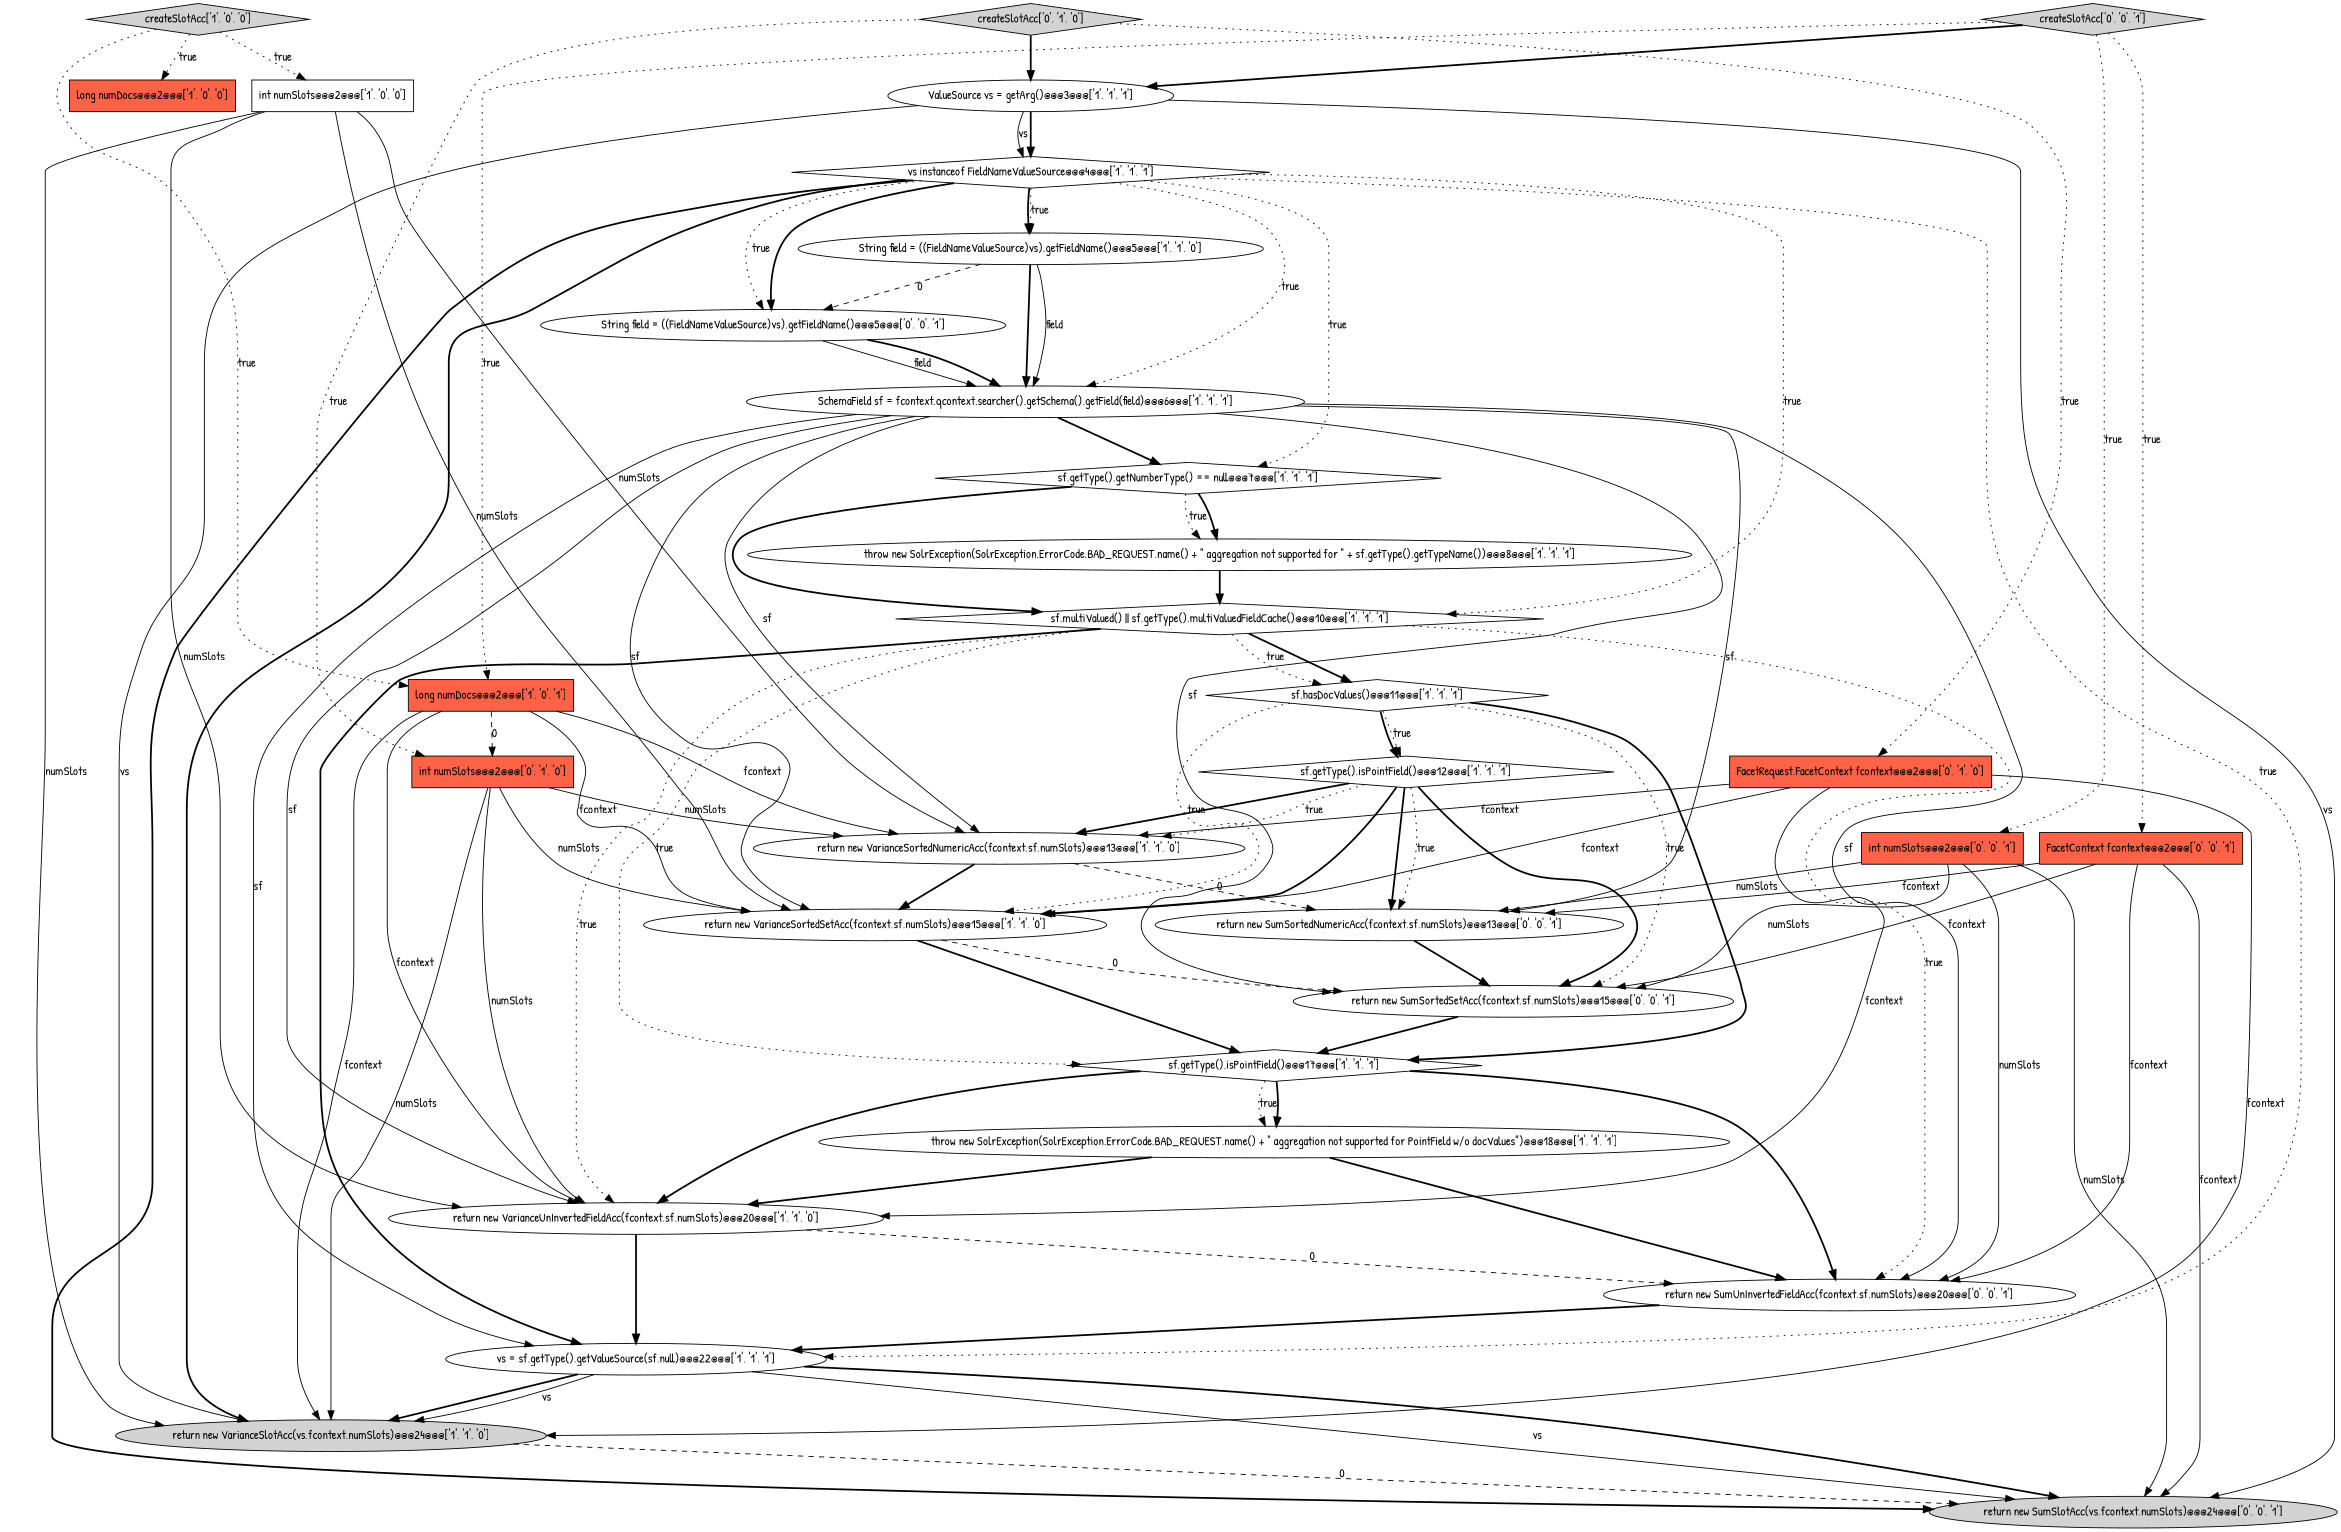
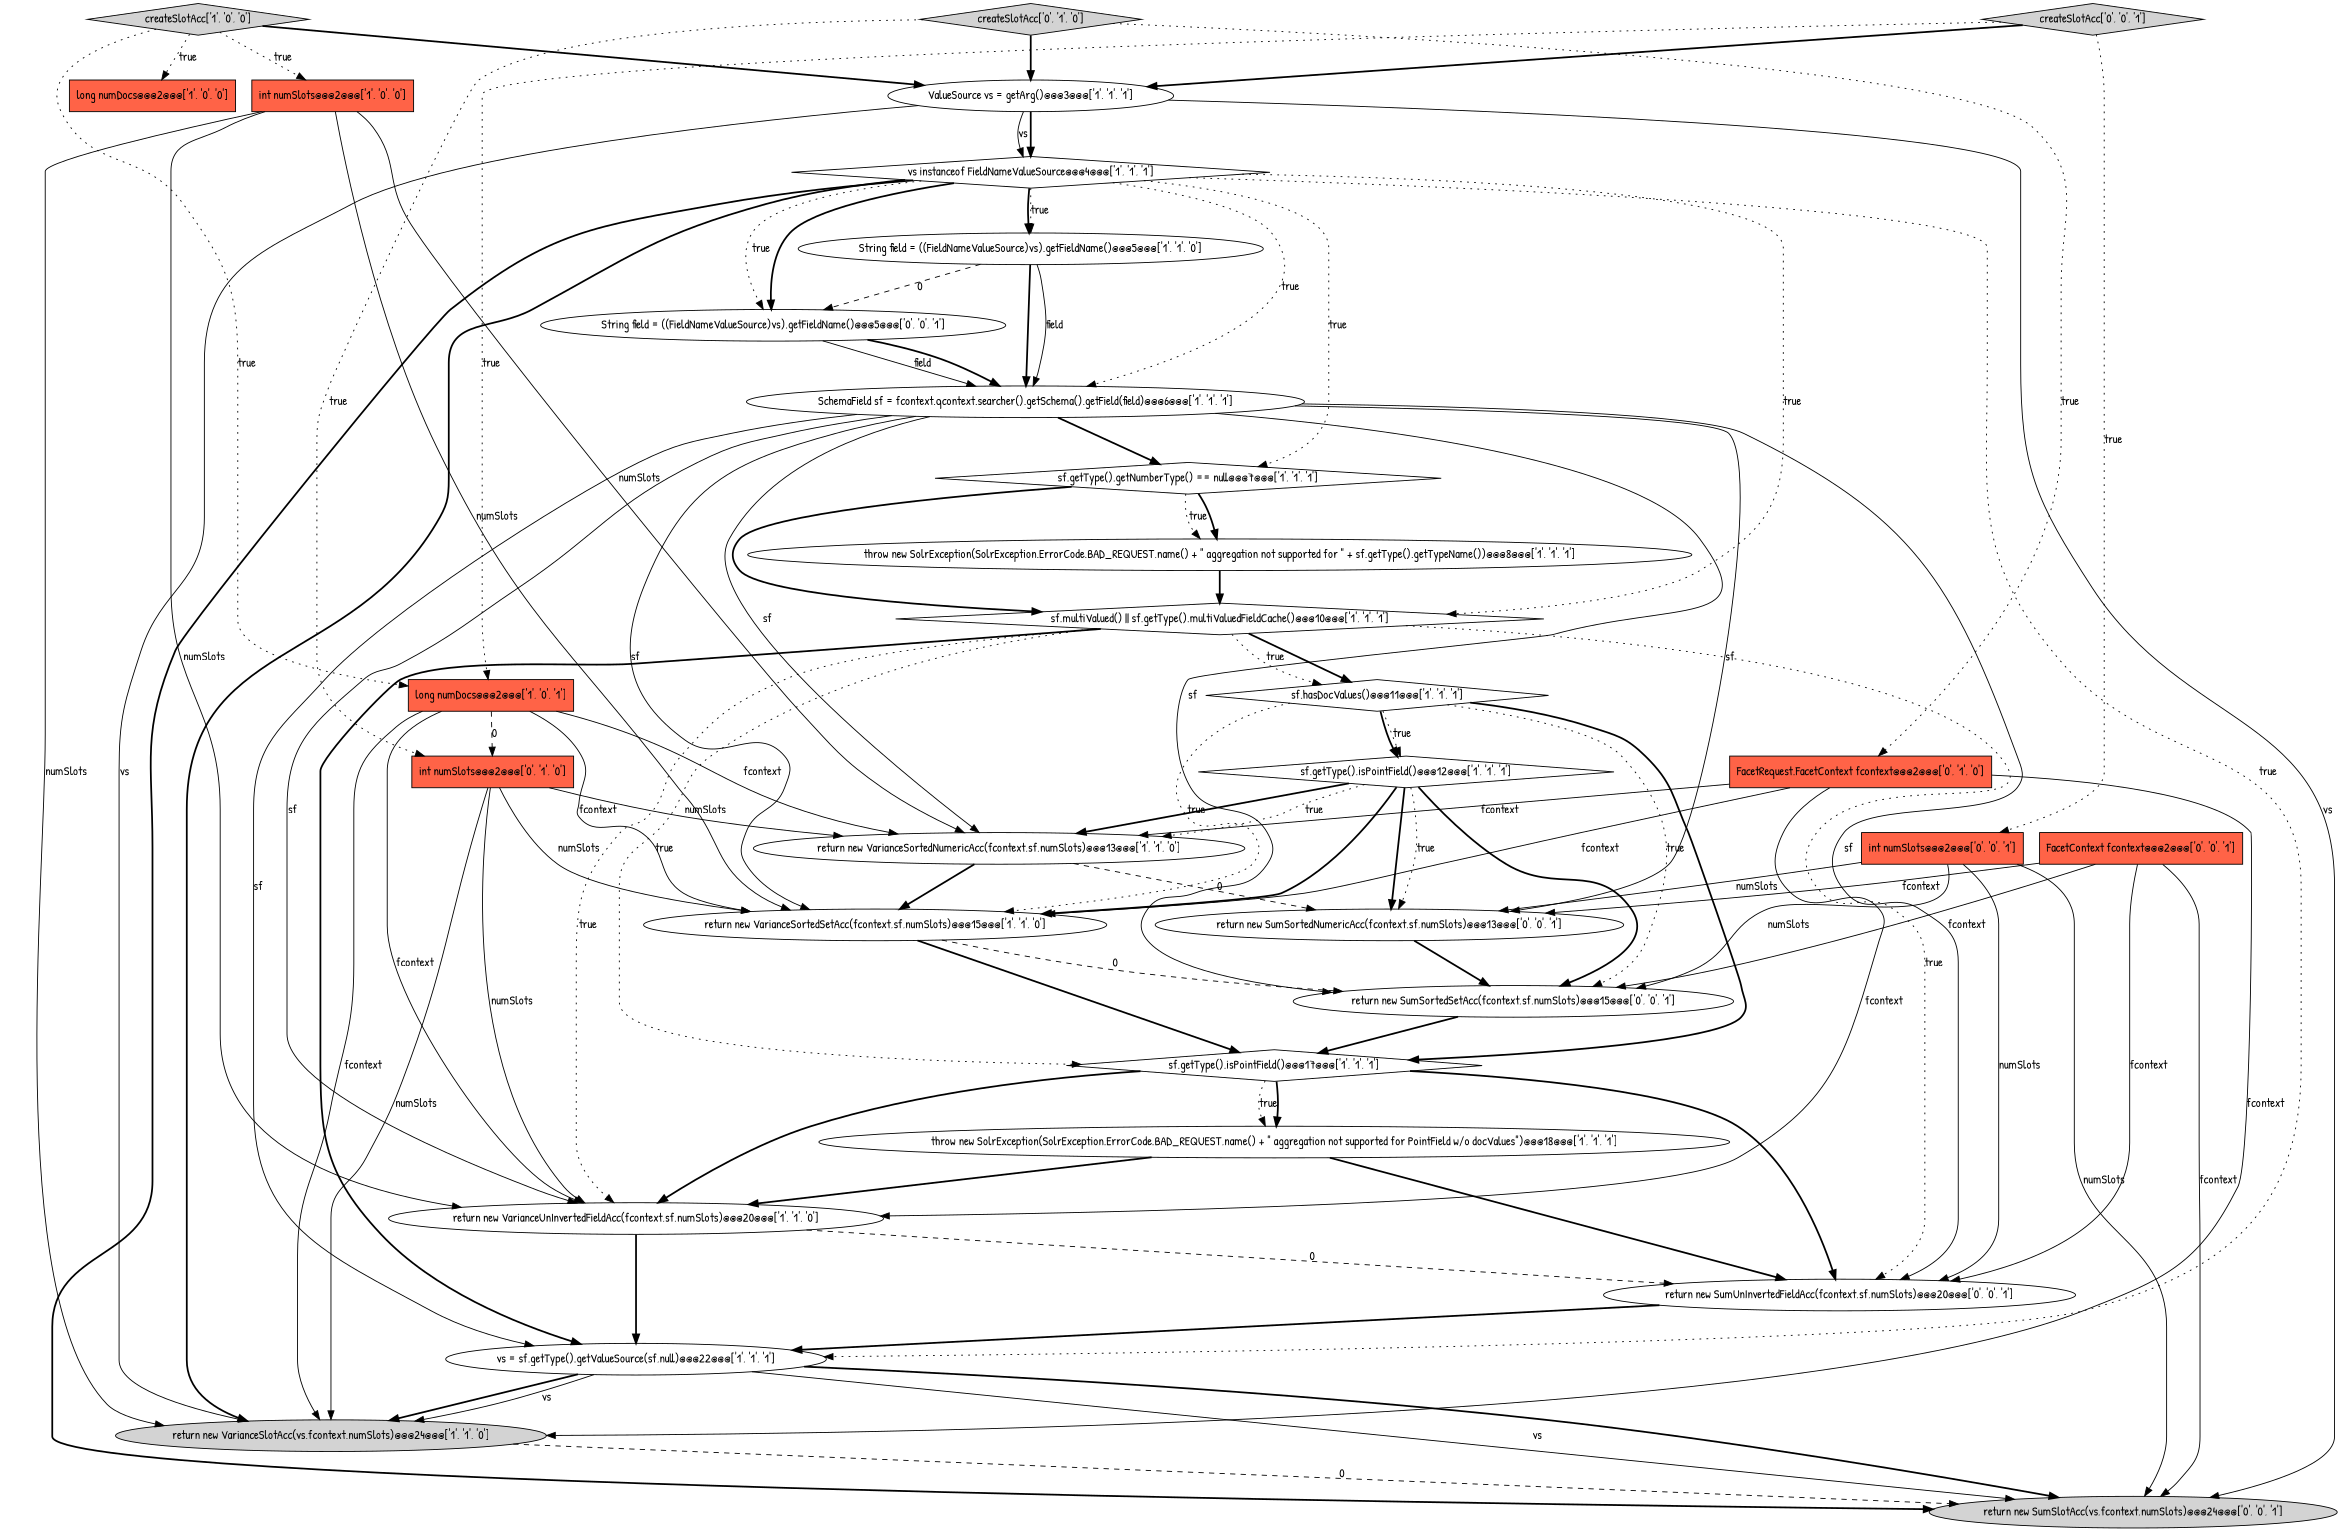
edge "createSlotAcc['1', '0', '0']" -> "ValueSource vs = getArg()@@@3@@@['1', '1', '1']": added
node "int numSlots@@@2@@@['1', '0', '0']": fillcolor white -> tomato
edge "createSlotAcc['0', '0', '1']" -> "FacetContext fcontext@@@2@@@['0', '0', '1']": removed, label "true"
